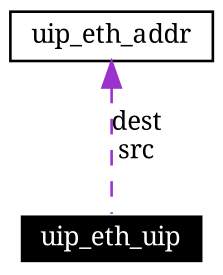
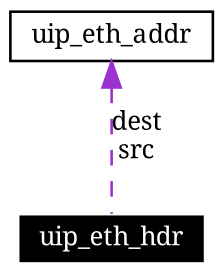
node "uip_eth_uip": label "uip_eth_uip" -> "uip_eth_hdr"
